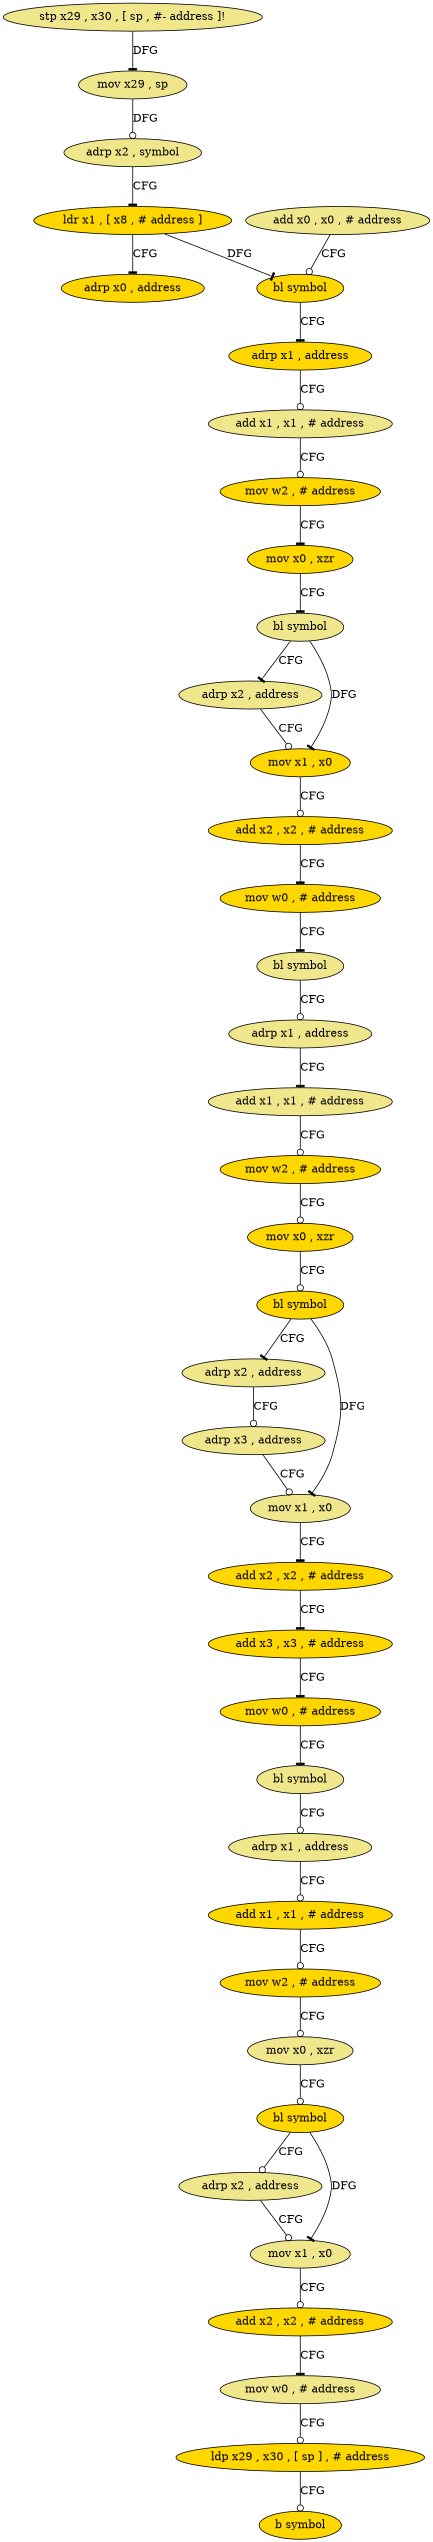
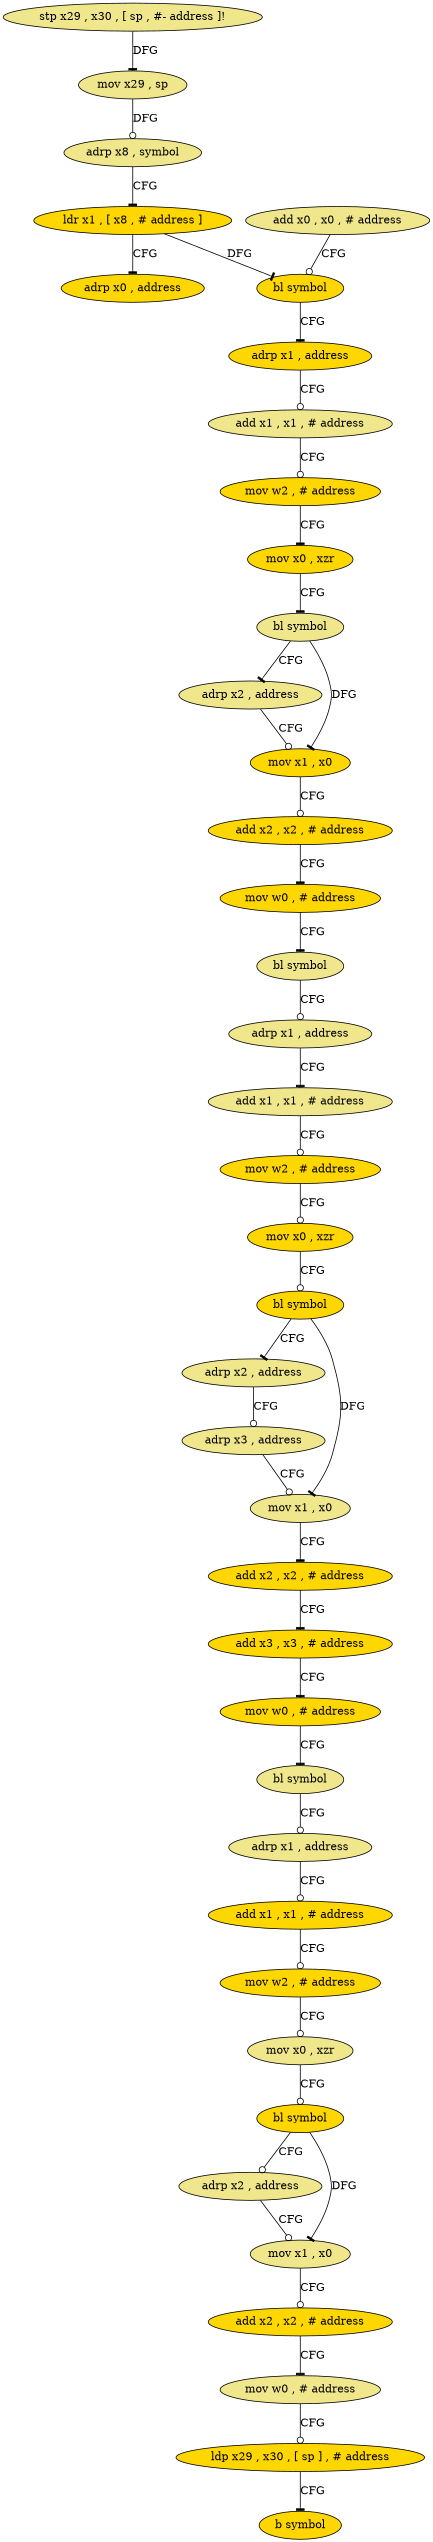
node "adrp x2 , symbol": label "adrp x2 , symbol" -> "adrp x8 , symbol"
edge "ldp x29 , x30 , [ sp ] , # address" -> "b symbol": arrowhead odot -> tee
